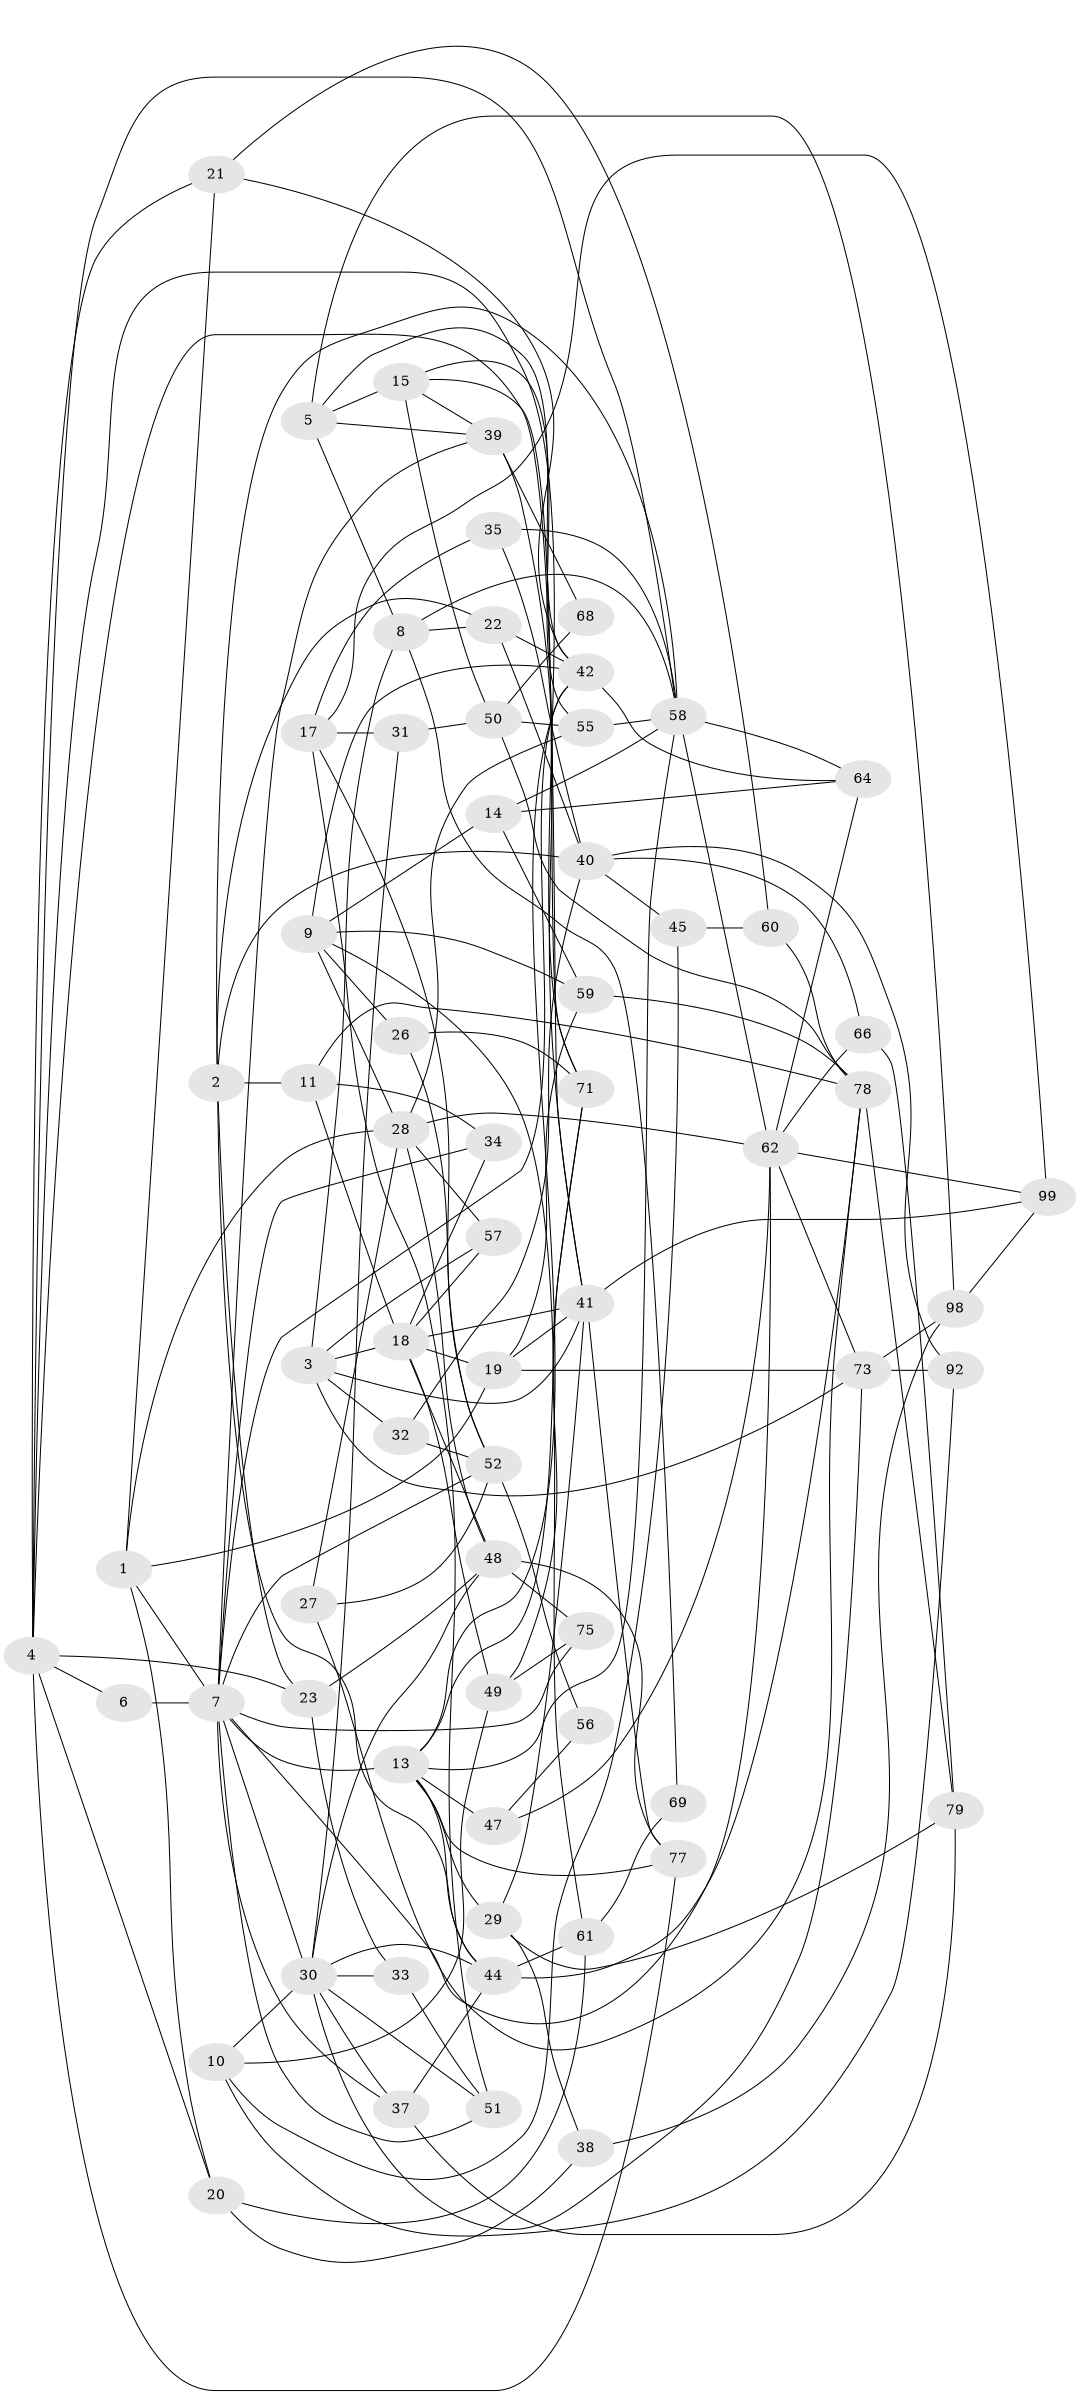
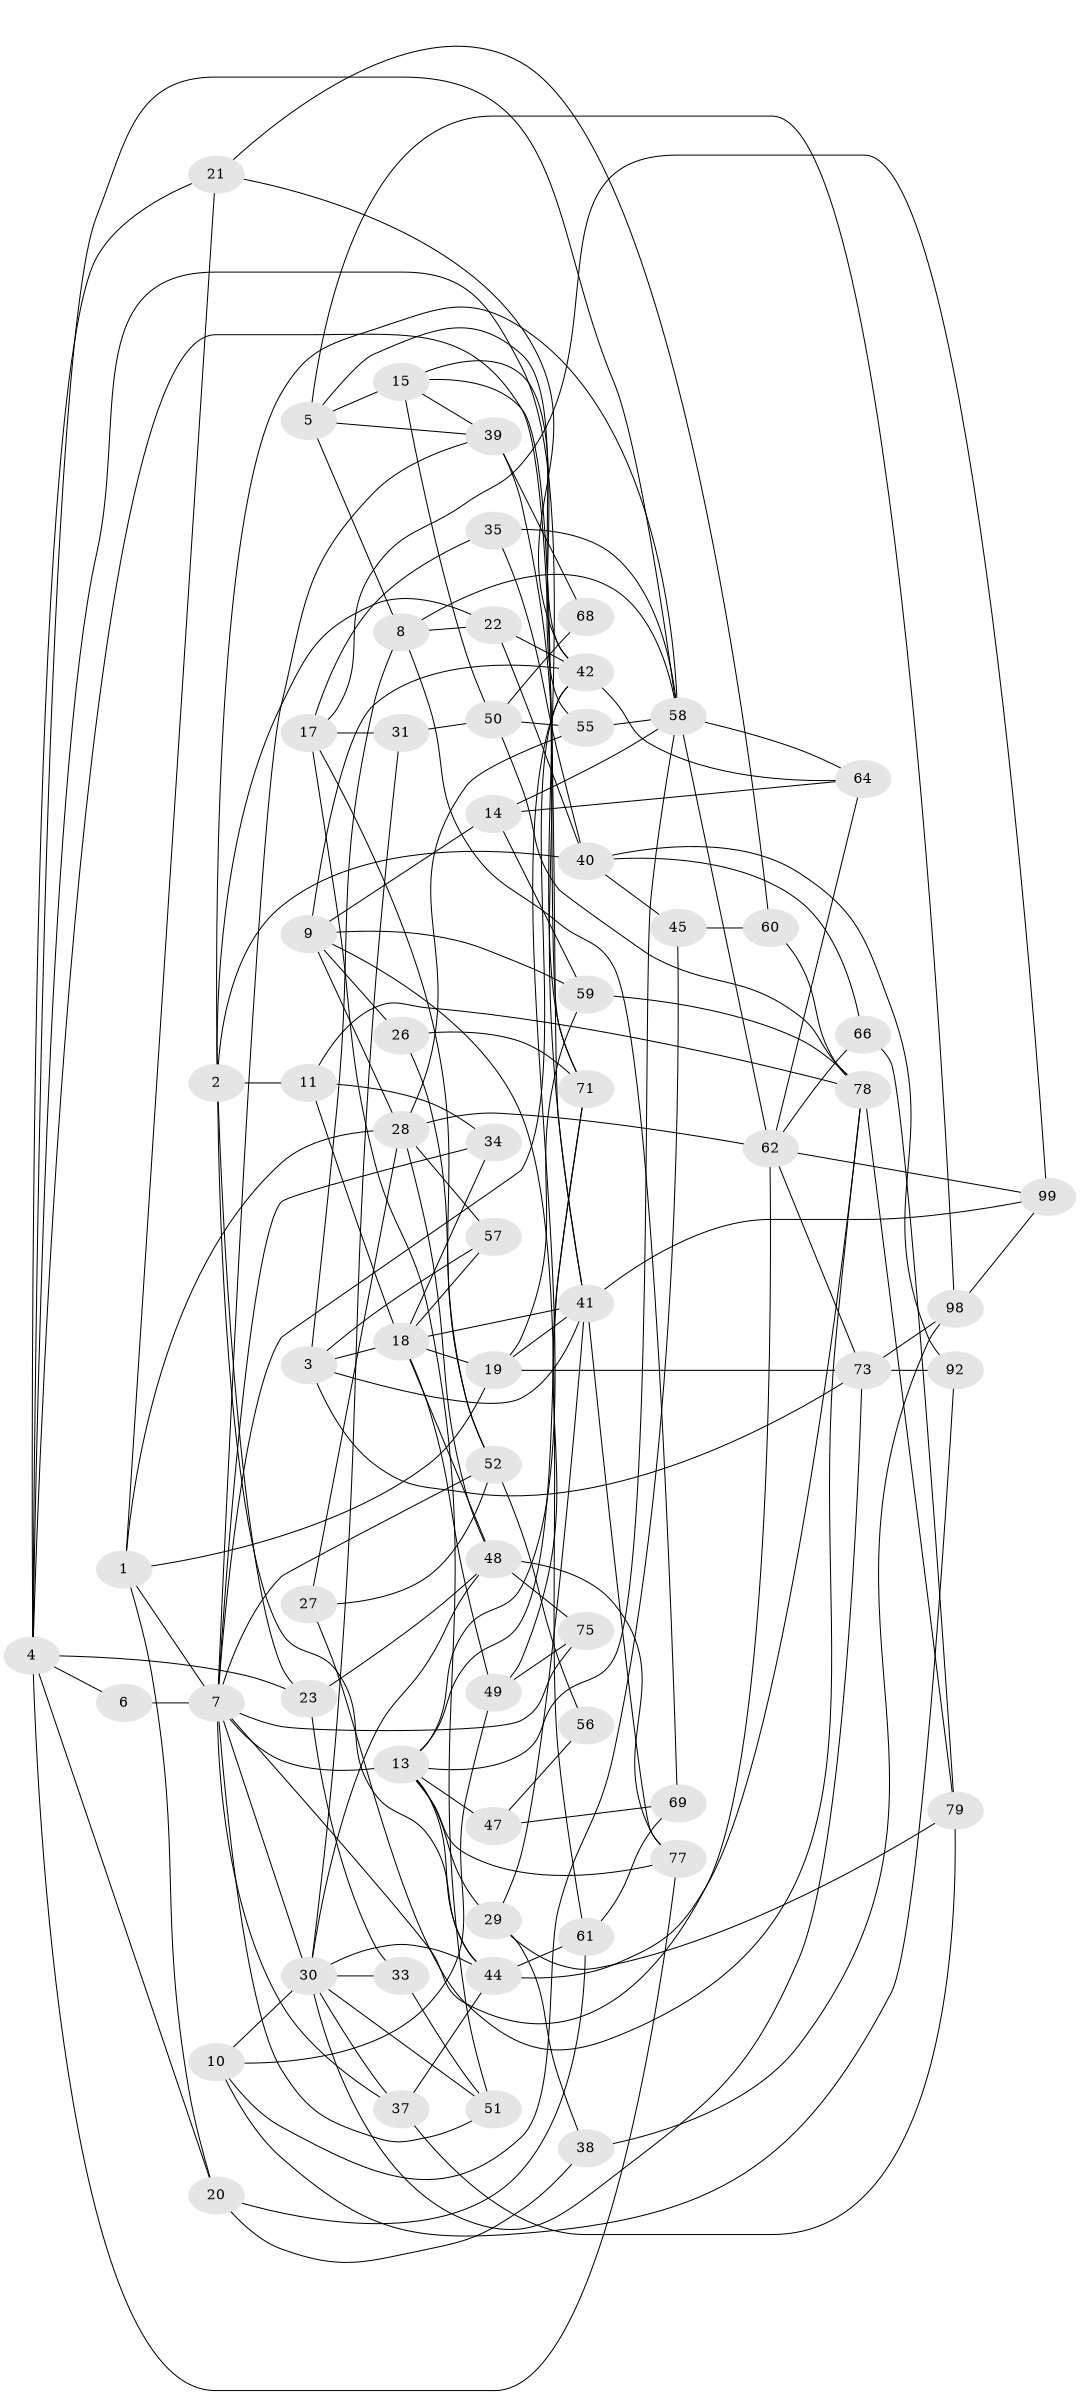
node "32": removed
edge "62" -- "47": now "69" -- "47"
